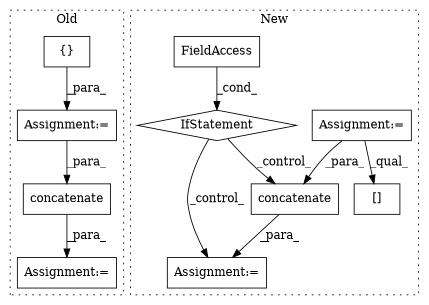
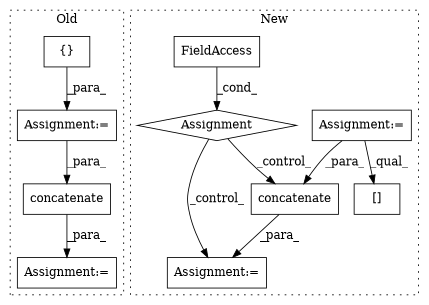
node "IfStatement": label "IfStatement" -> "Assignment"
